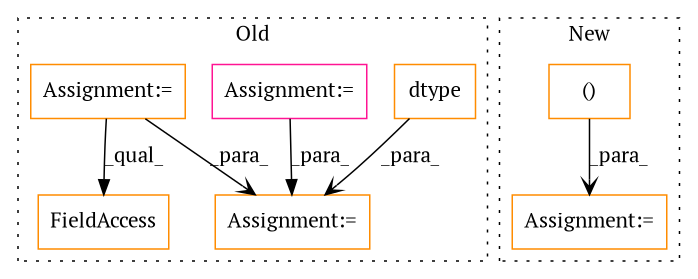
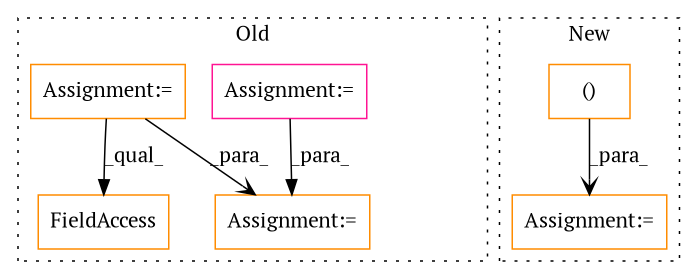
node "dtype": removed
